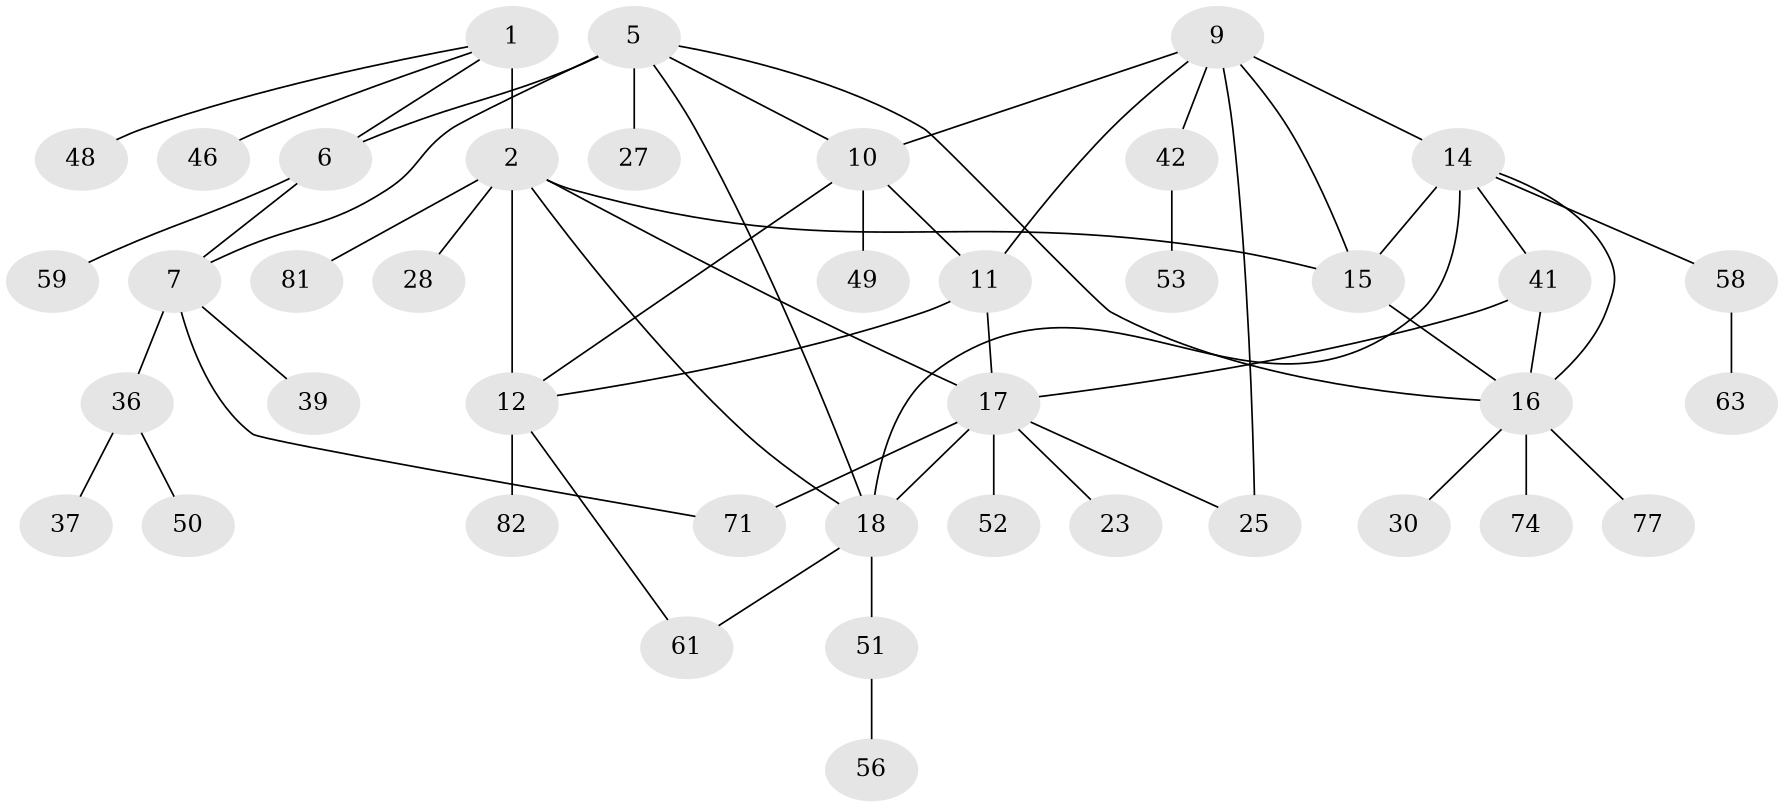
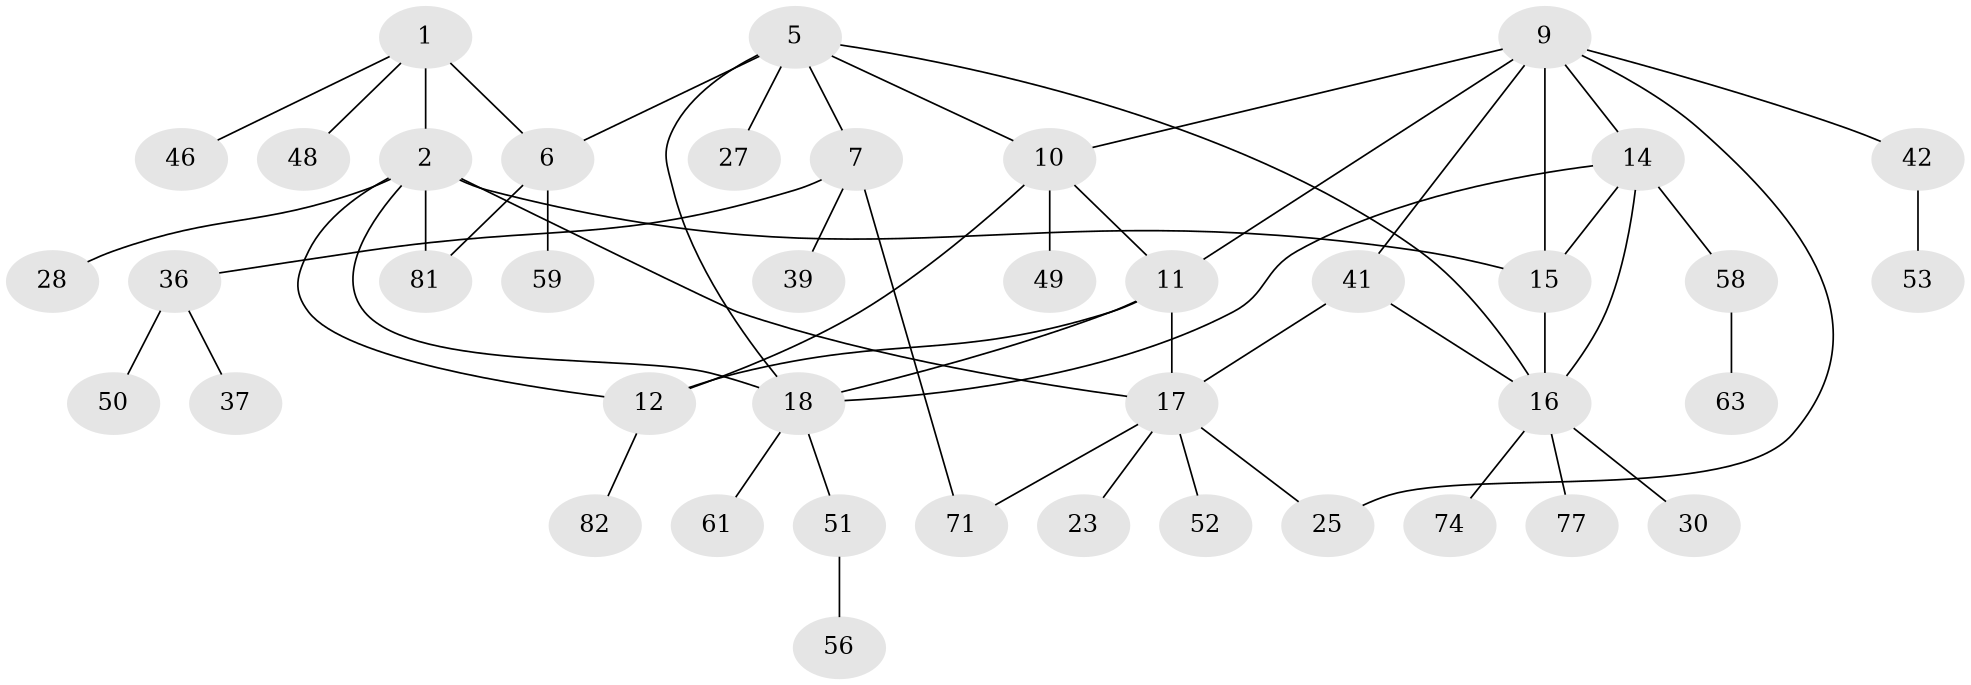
edge "6" -- "7": now "6" -- "81"
edge "14" -- "41": now "9" -- "41"
edge "17" -- "18": now "11" -- "18"
edge "12" -- "61": removed
